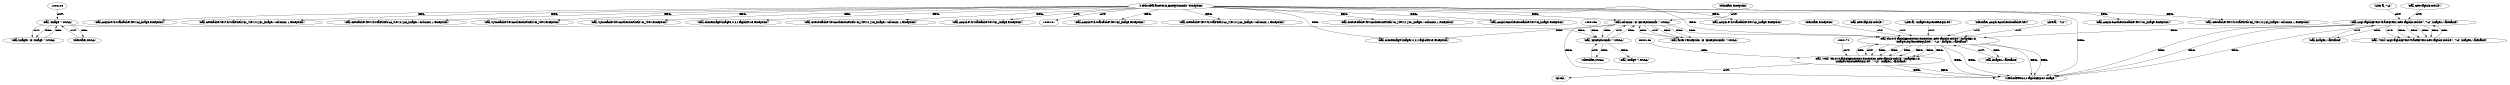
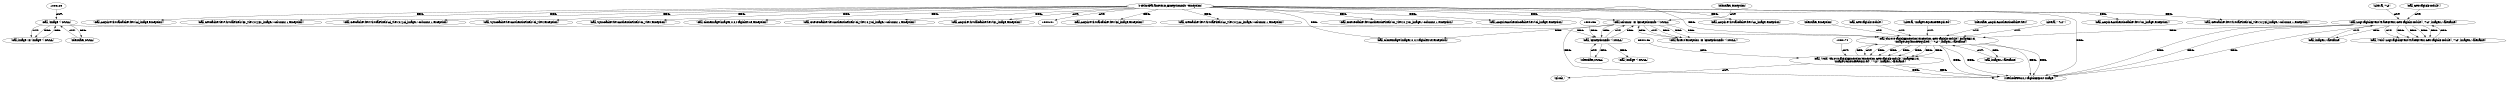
edge "(MethodParameterIn,ExceptionInfo *exception)" -> "(Call,AcquireVirtualCacheView(Ai_image,exception))": label "CFG: " -> "DDG: "
edge "(MethodParameterIn,ExceptionInfo *exception)" -> "(Call,SyncCacheViewAuthenticPixels(Cr_view,exception))": label "CFG: " -> "DDG: "
node "(Call,images != (Image *) NULL)": label "(Call,images != (Image *) NULL)" -> "(Call,image != (Image *) NULL)"
